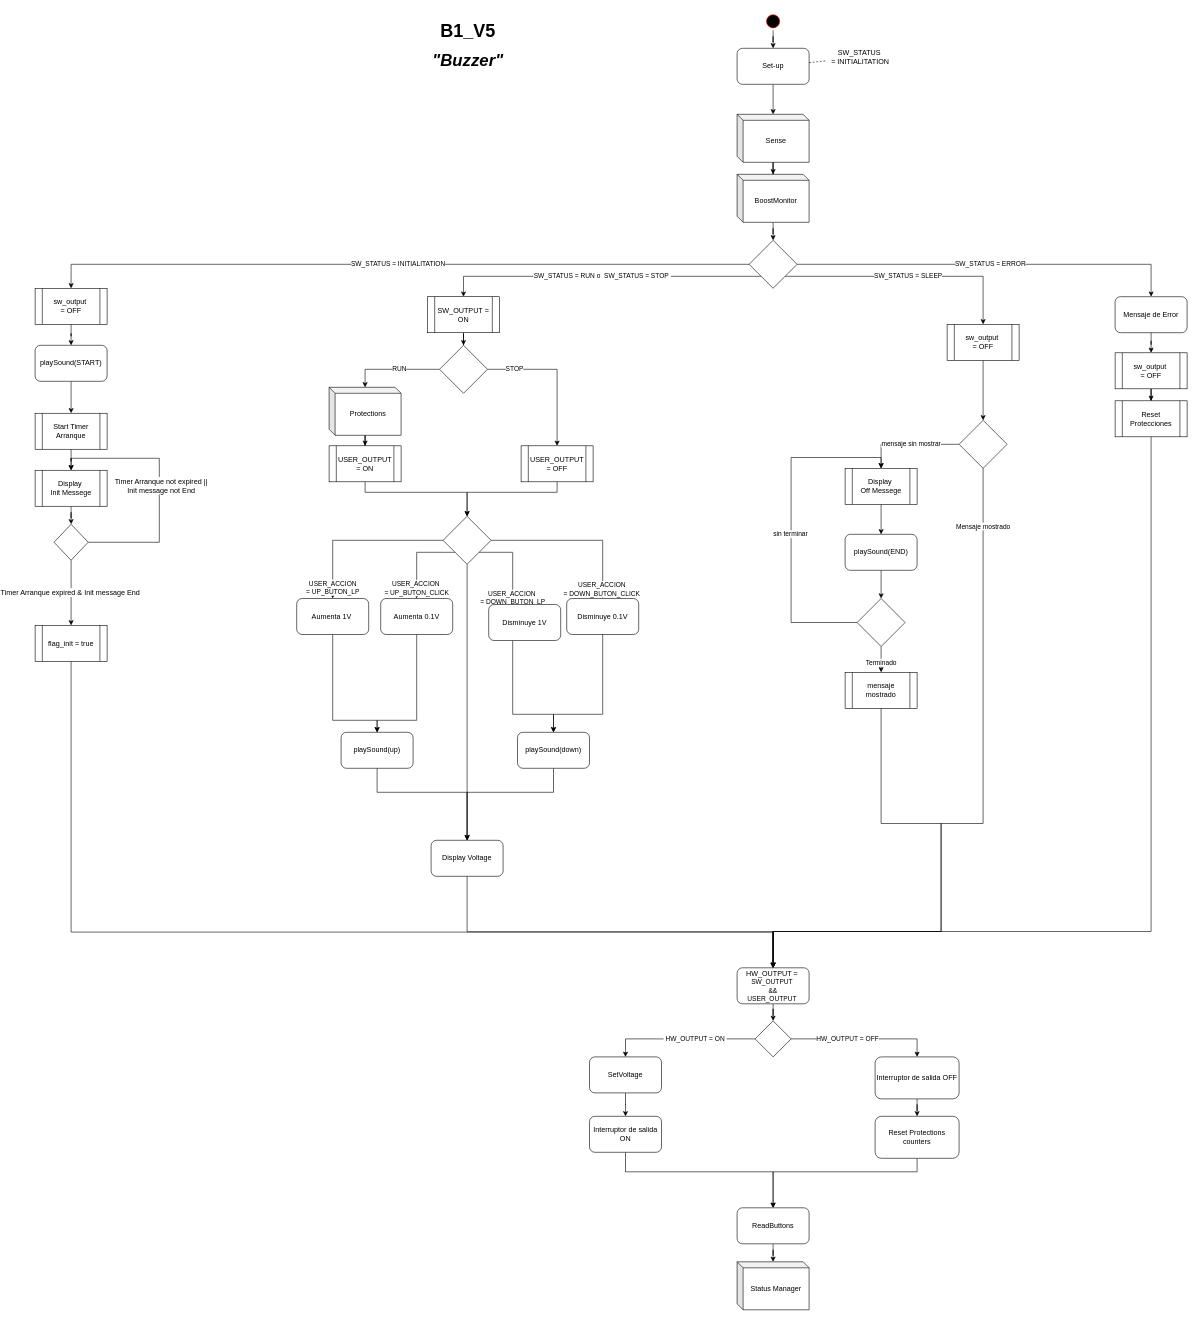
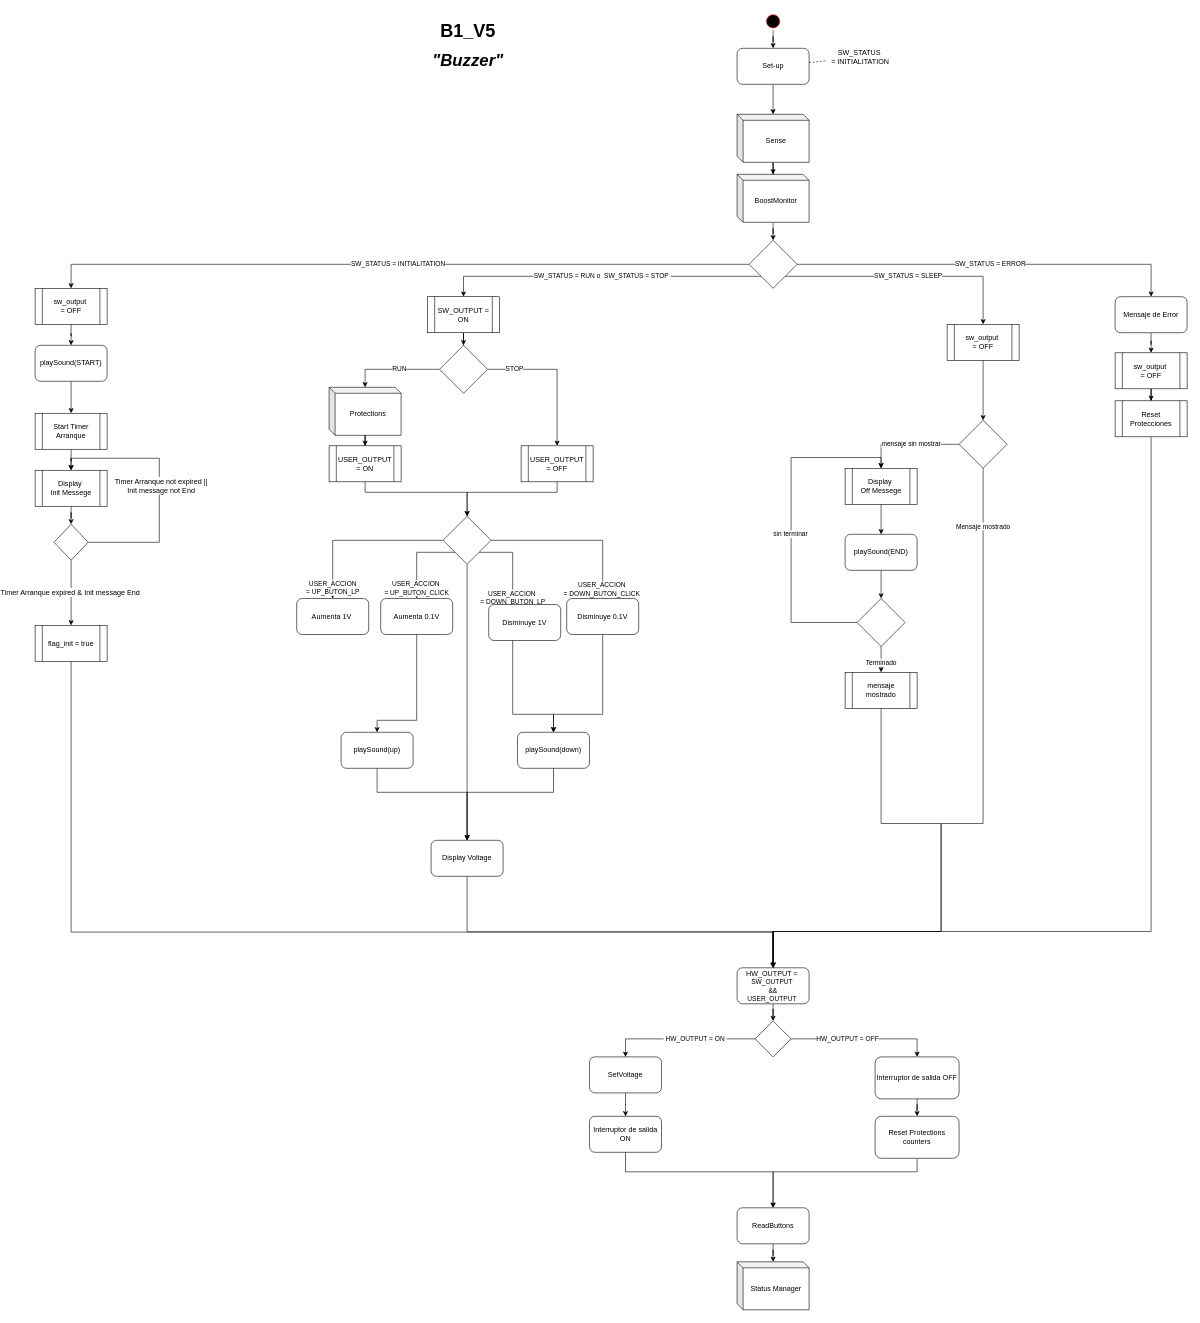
edge "Aumenta 1V" -> "playSound(up)": removed
